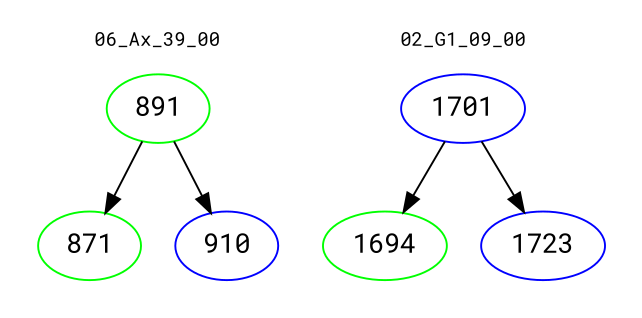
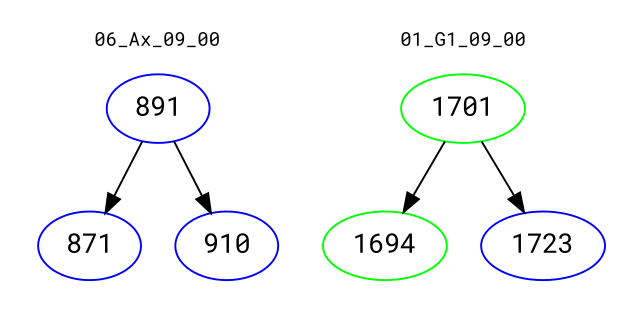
cluster "06_Ax_39_00": label "06_Ax_39_00" -> "06_Ax_09_00"
cluster "02_G1_09_00": label "02_G1_09_00" -> "01_G1_09_00"
node "891": color green -> blue
node "1701": color blue -> green
node "871": color green -> blue
